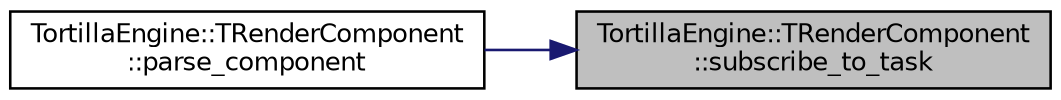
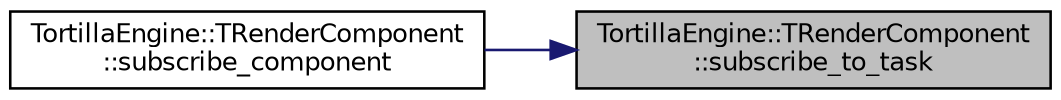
node "TortillaEngine::TRenderComponent ::parse_component": label "TortillaEngine::TRenderComponent ::parse_component" -> "TortillaEngine::TRenderComponent ::subscribe_component"
